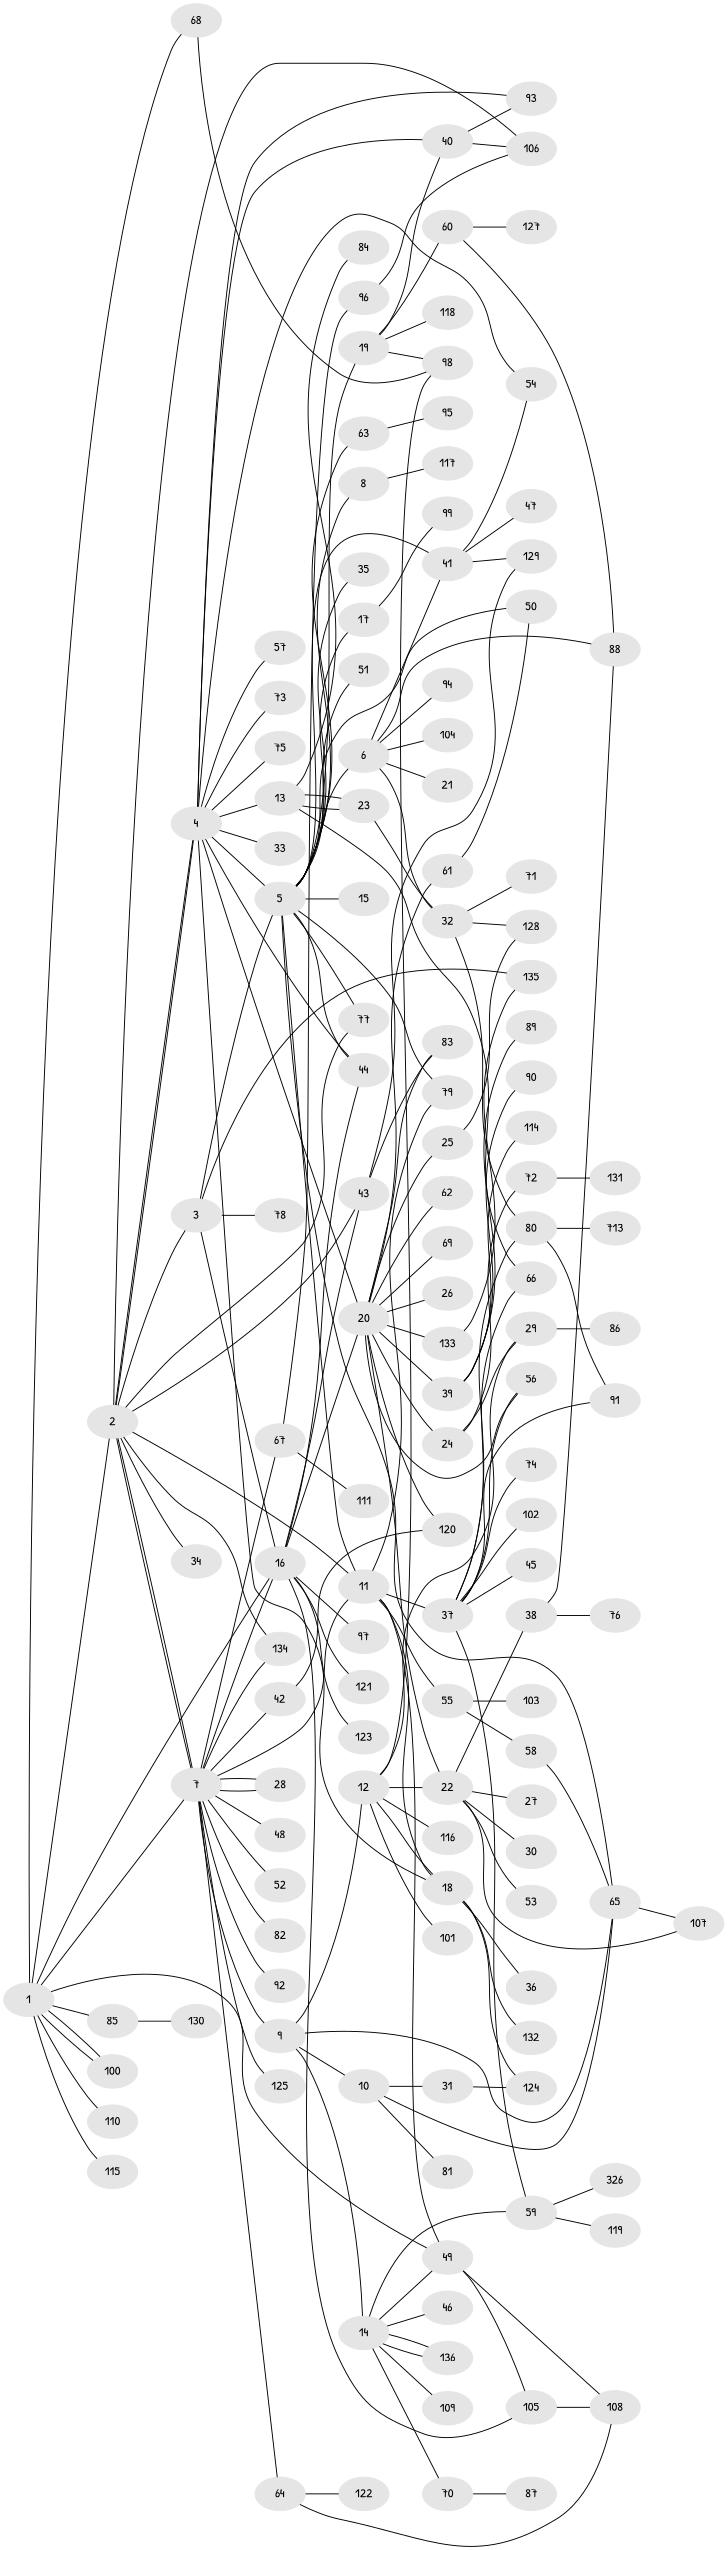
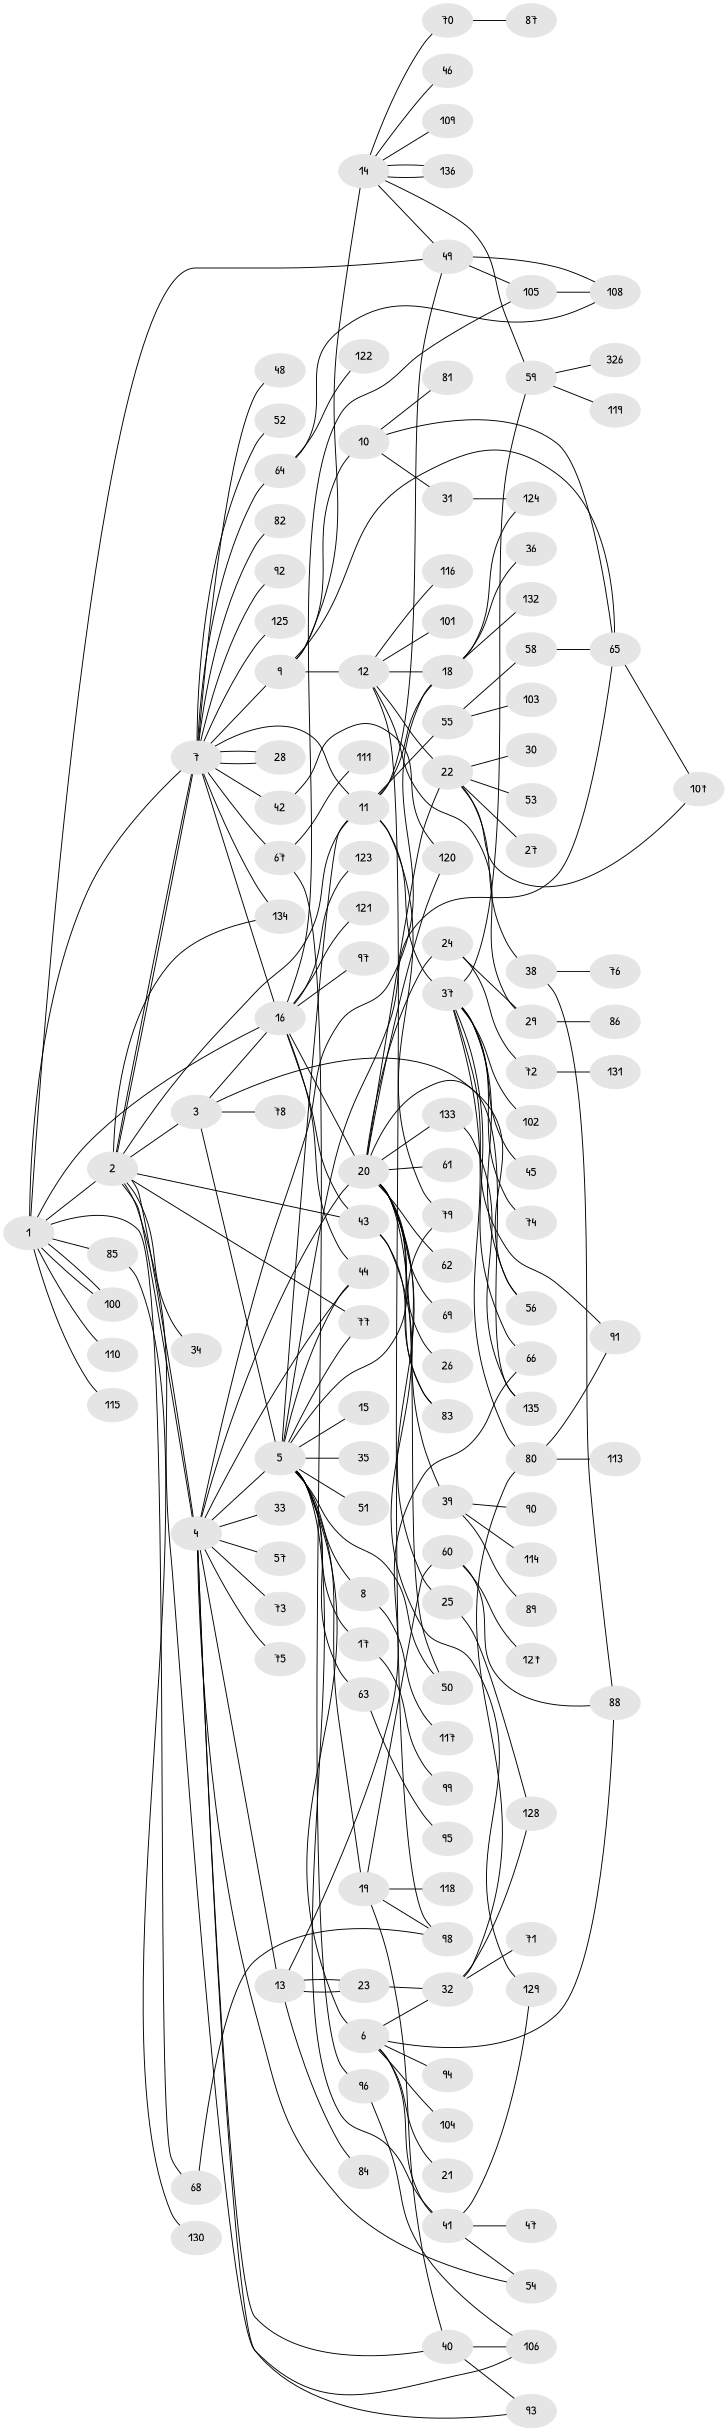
edge "50" -- "61": now "50" -- "20"
node "713": label "713" -> "113"
